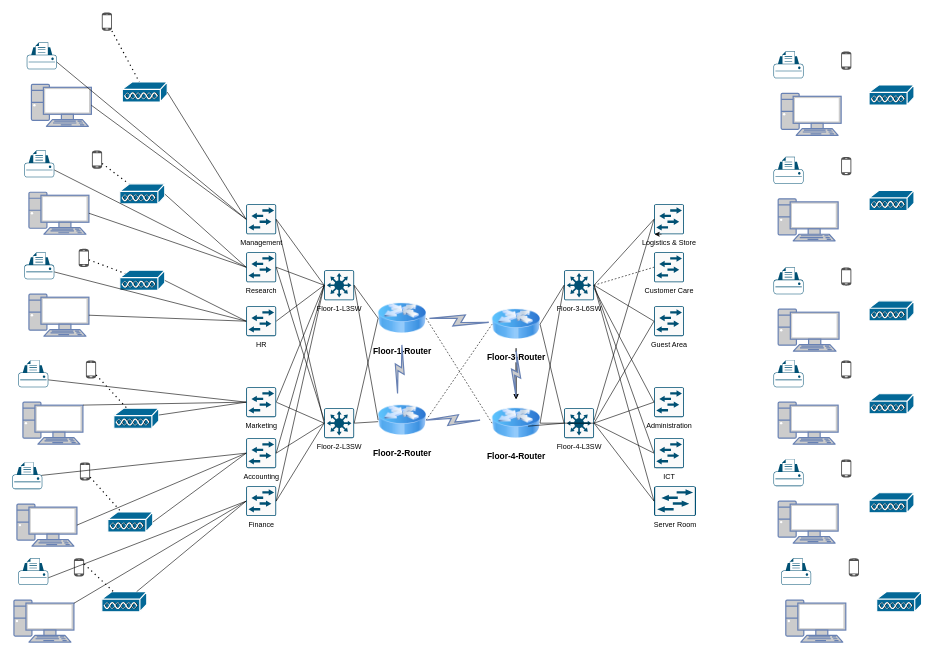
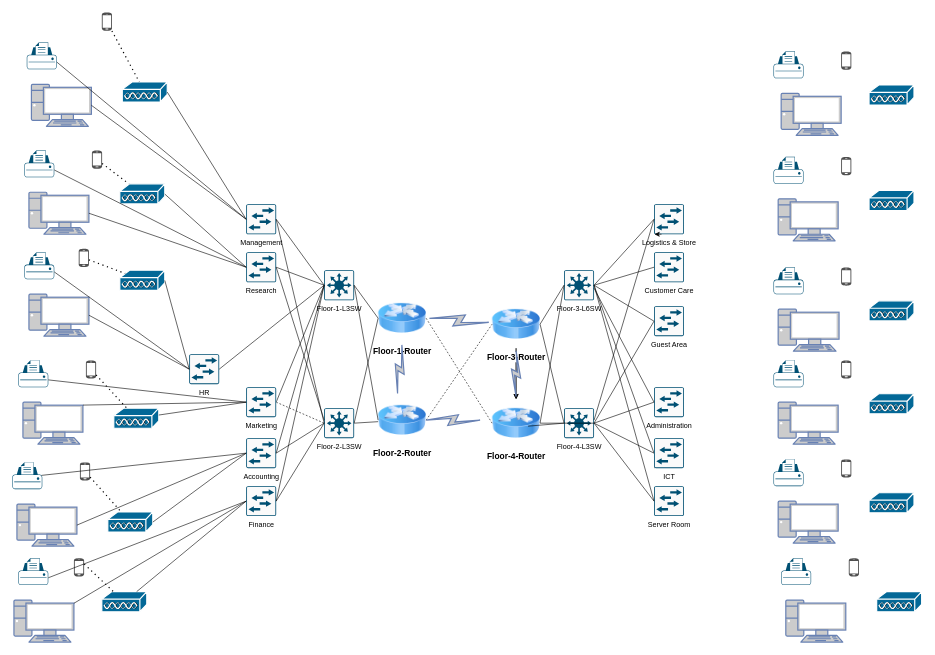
edge "Customer Care" -- "Floor-3-L6SW": style dashed -> solid
node "HR": moved (261, 321) -> (204, 369)
edge "Marketing" -- "Floor-2-L3SW": style solid -> dashed
node "Server Room": size 42x30 -> 30x30
